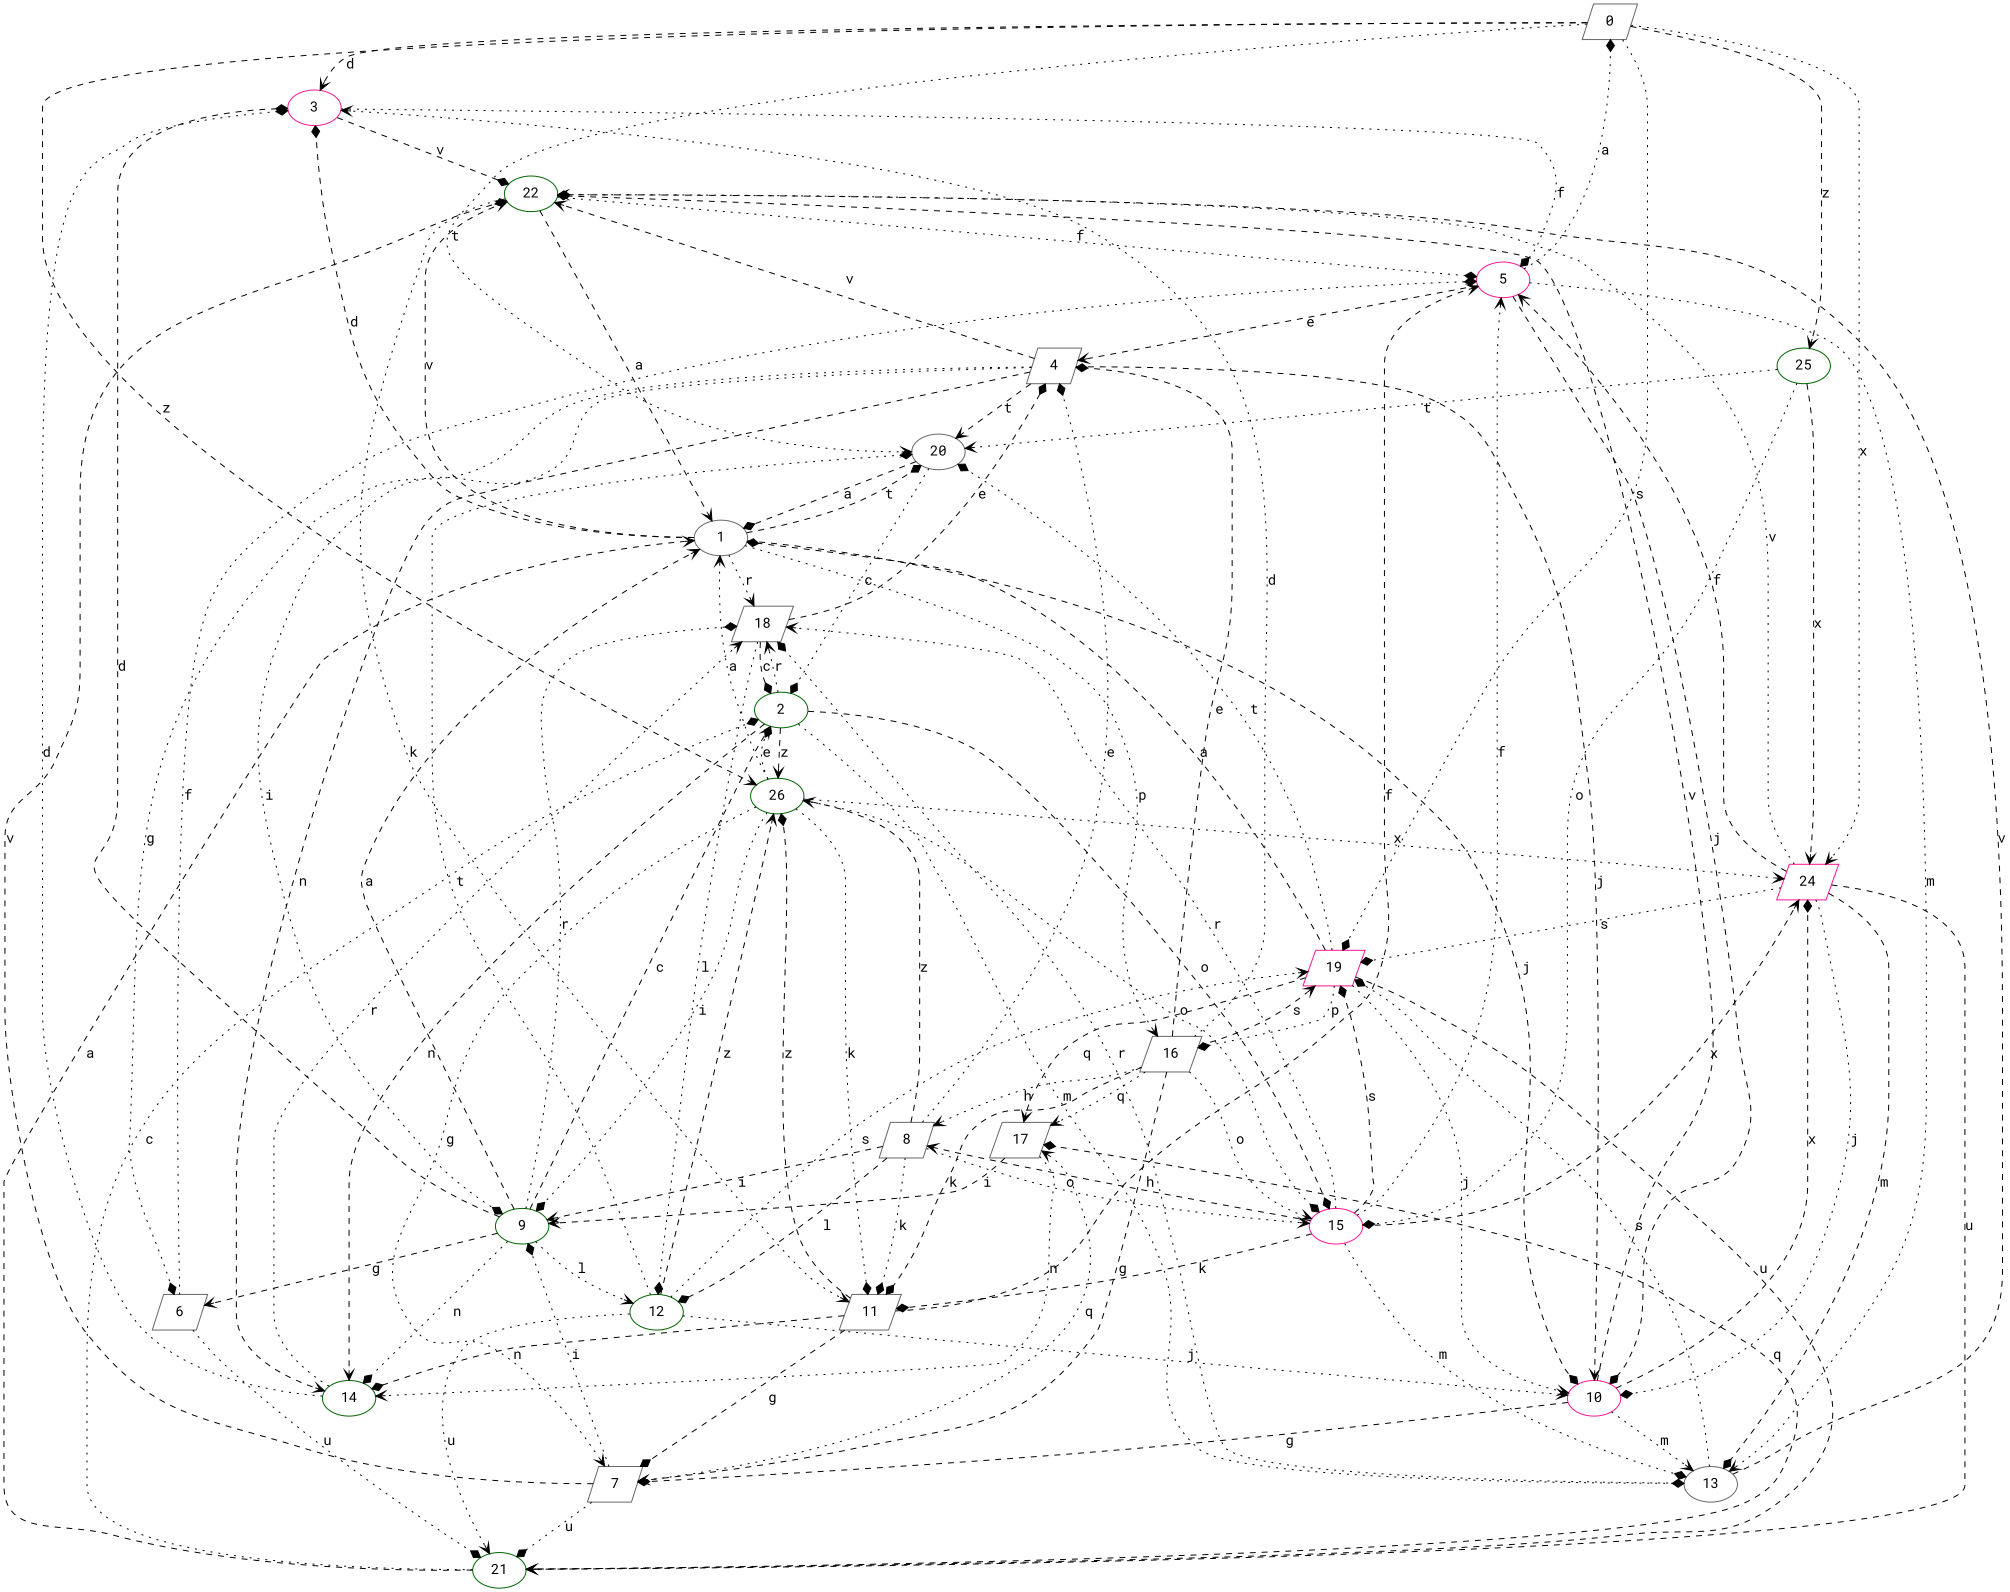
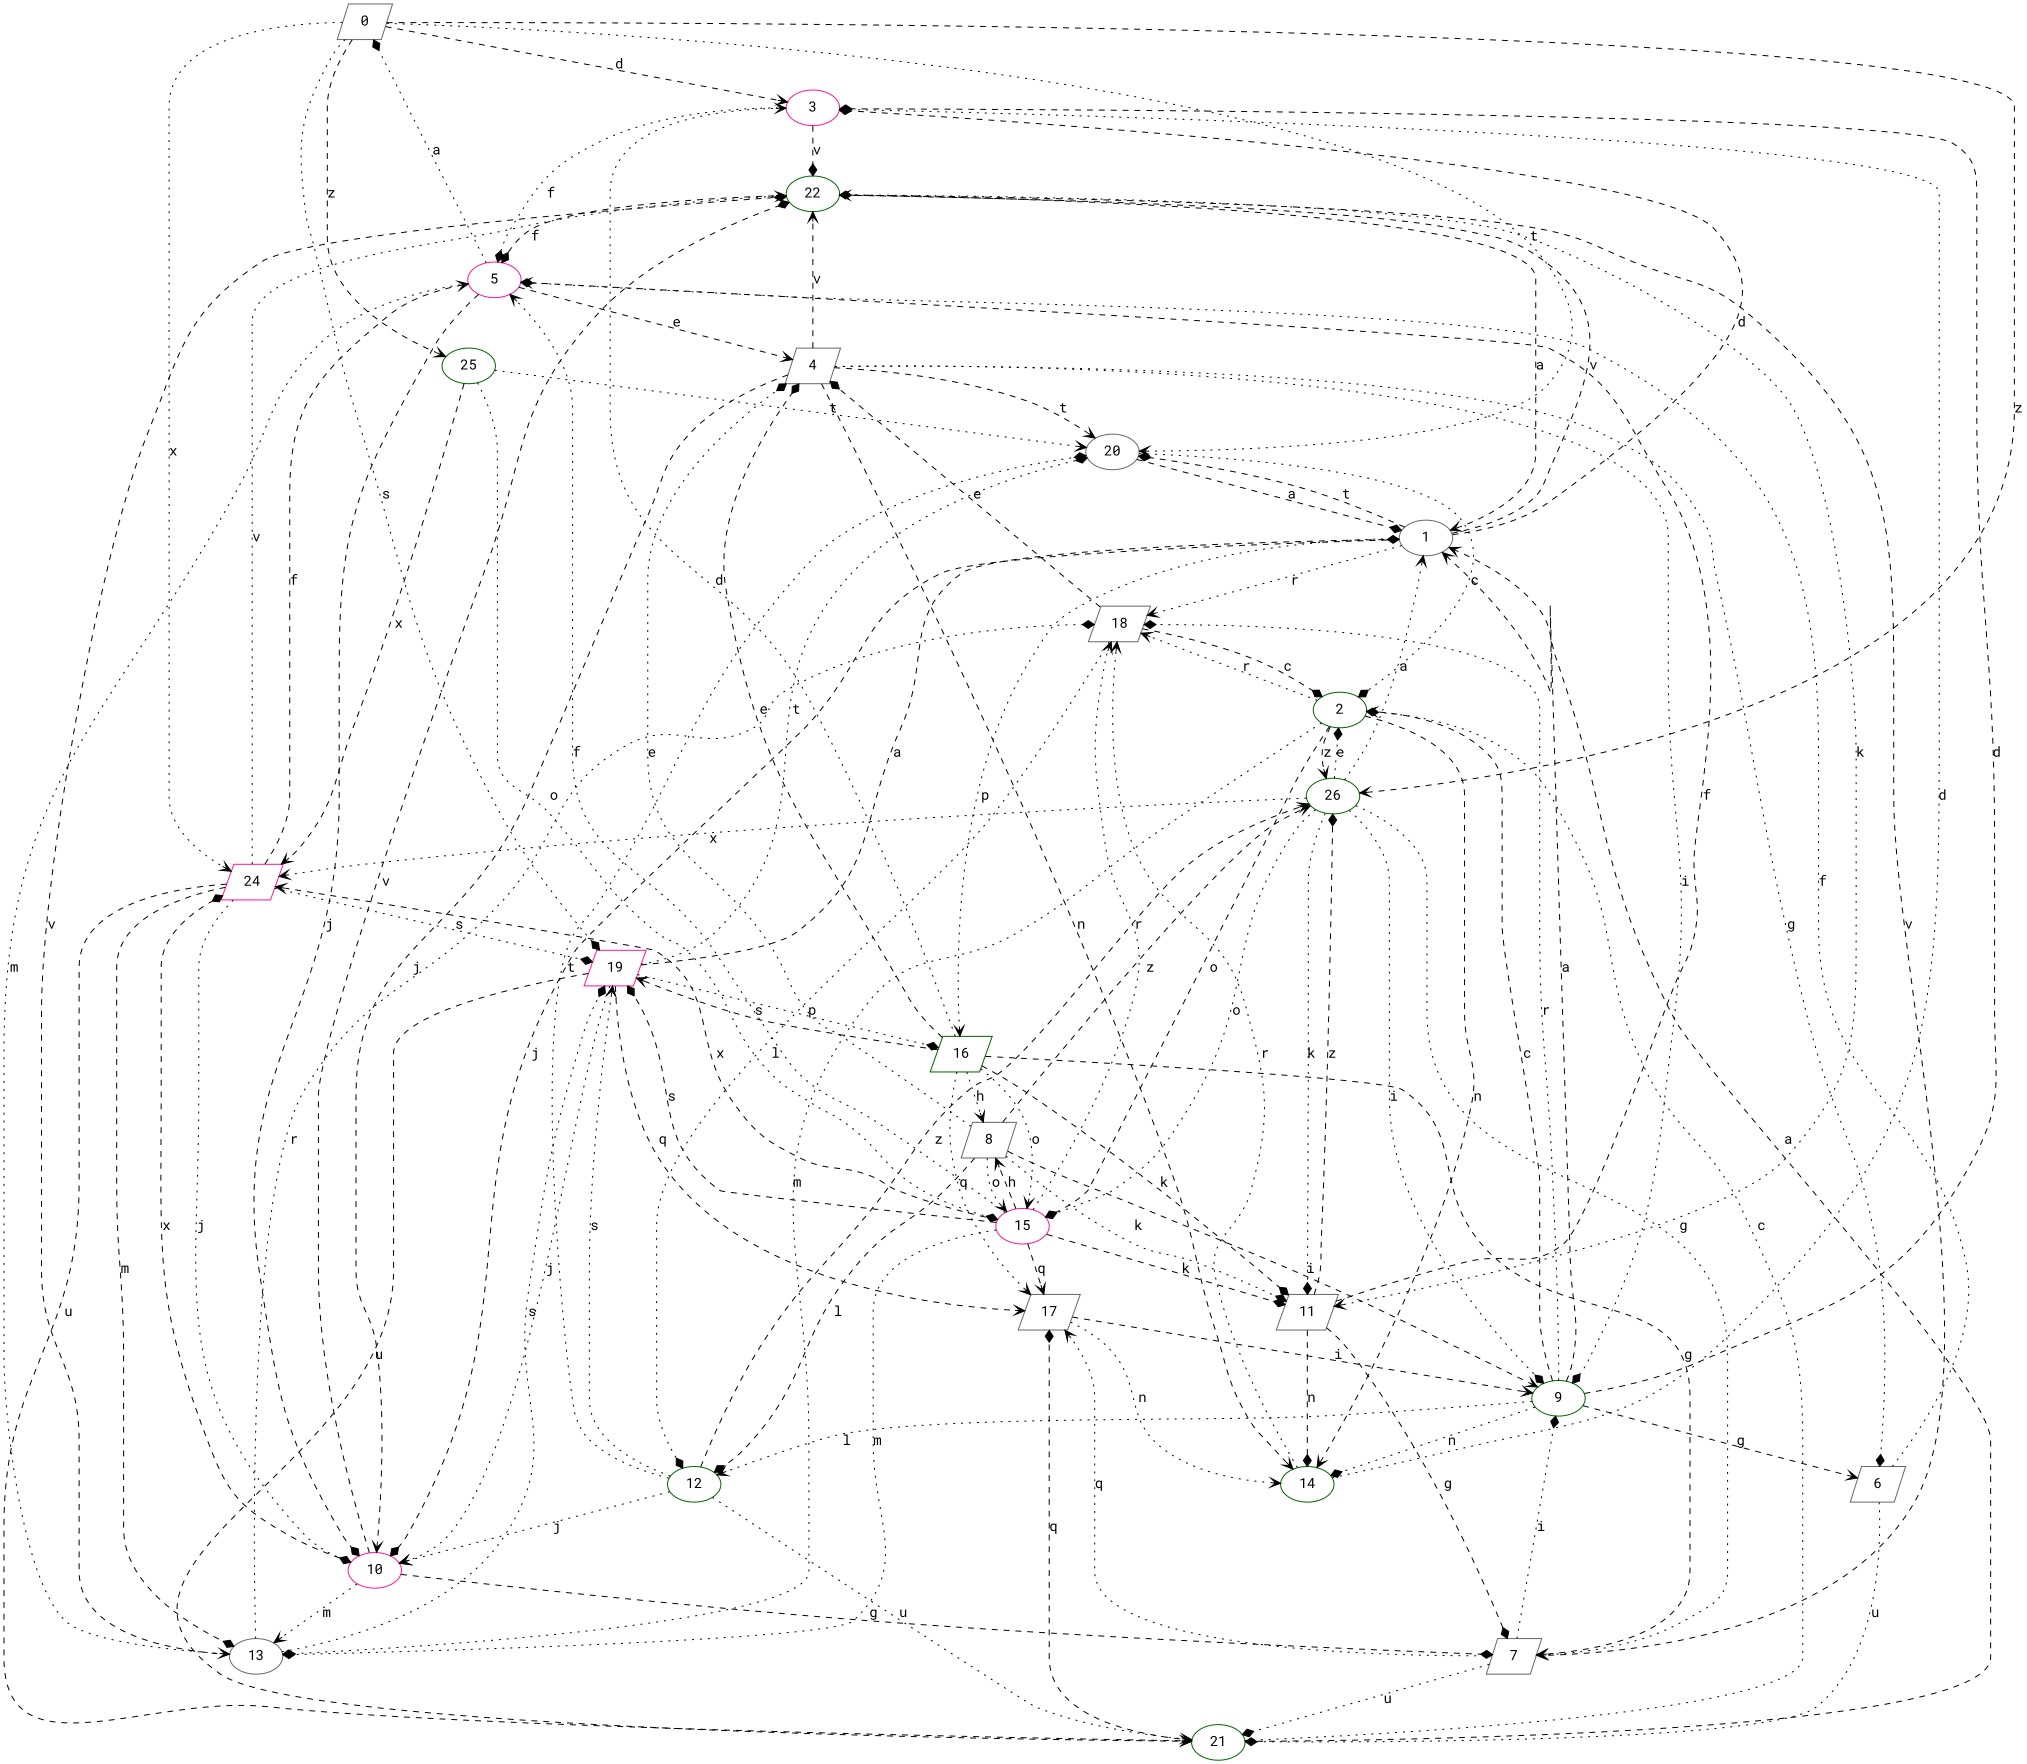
edge "22" -> "5": style dotted -> dashed
node "16": color gray40 -> darkgreen
edge "15" -> "17": added, label "q"
